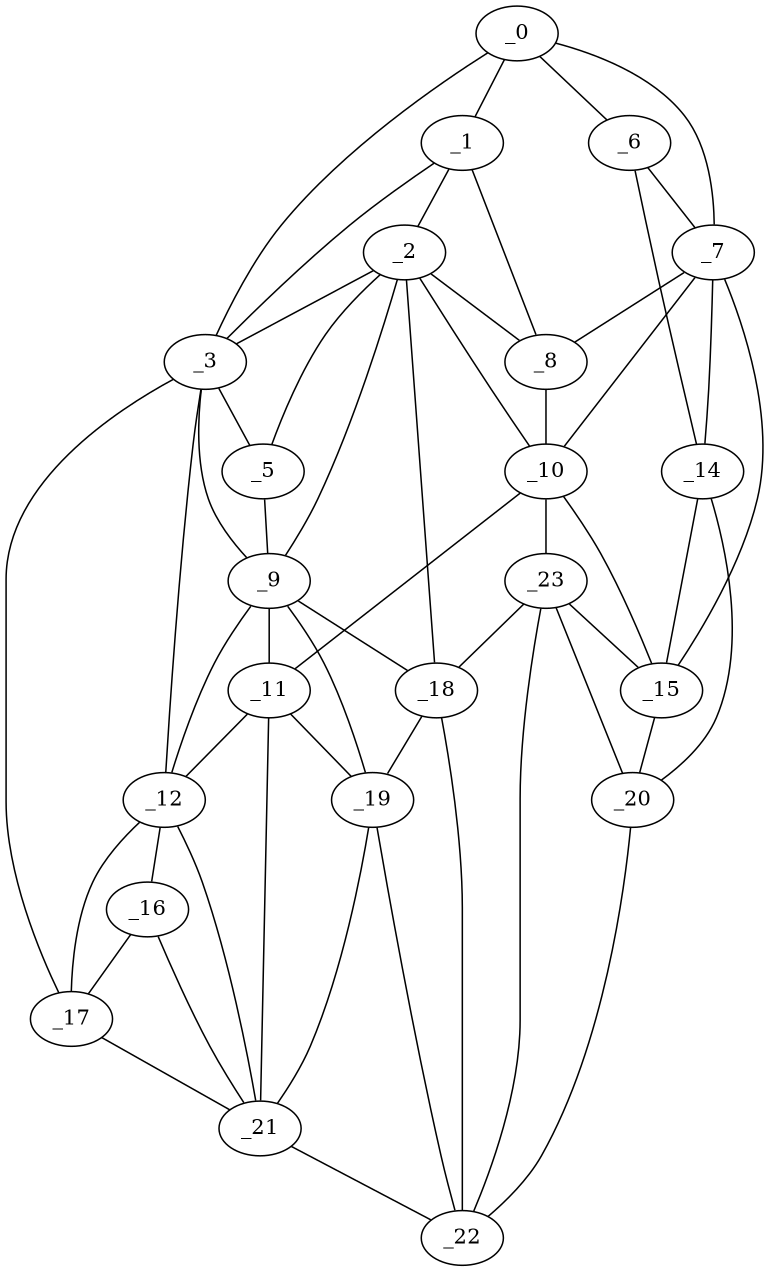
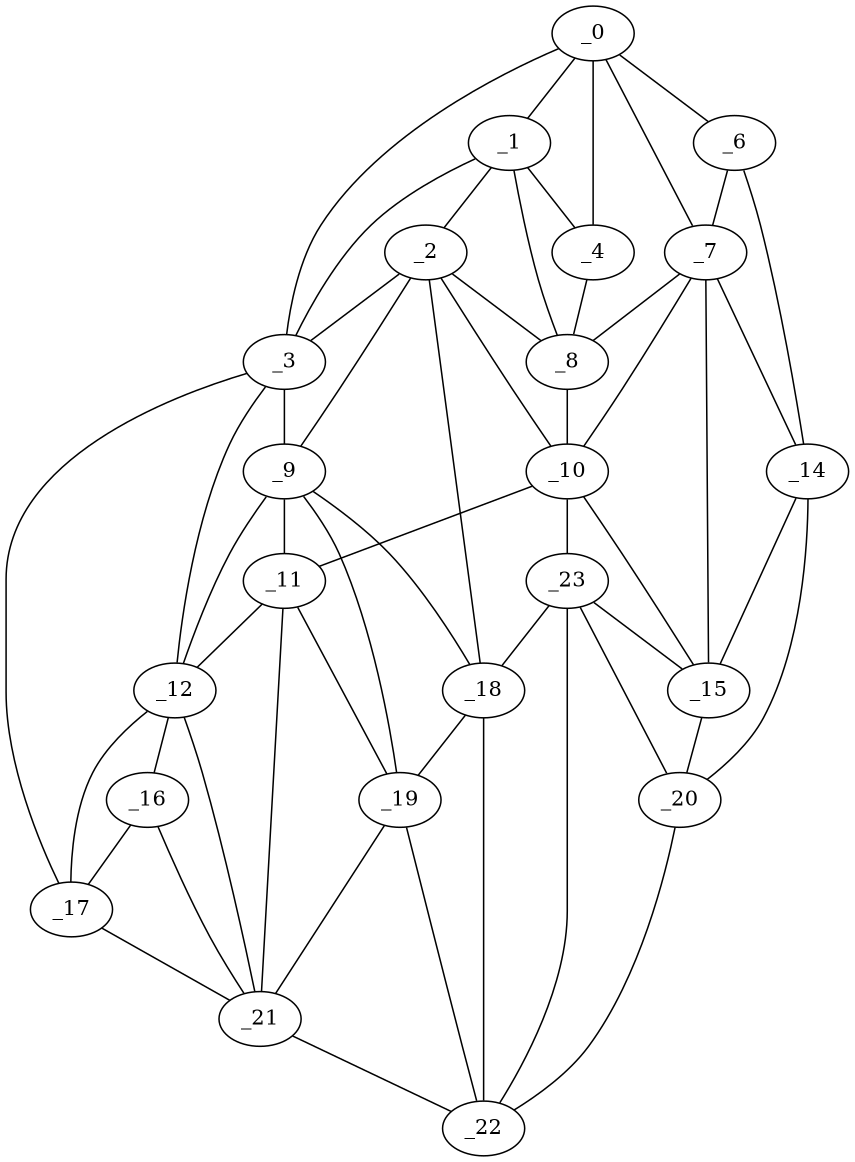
node "_4": added
node "_5": removed
